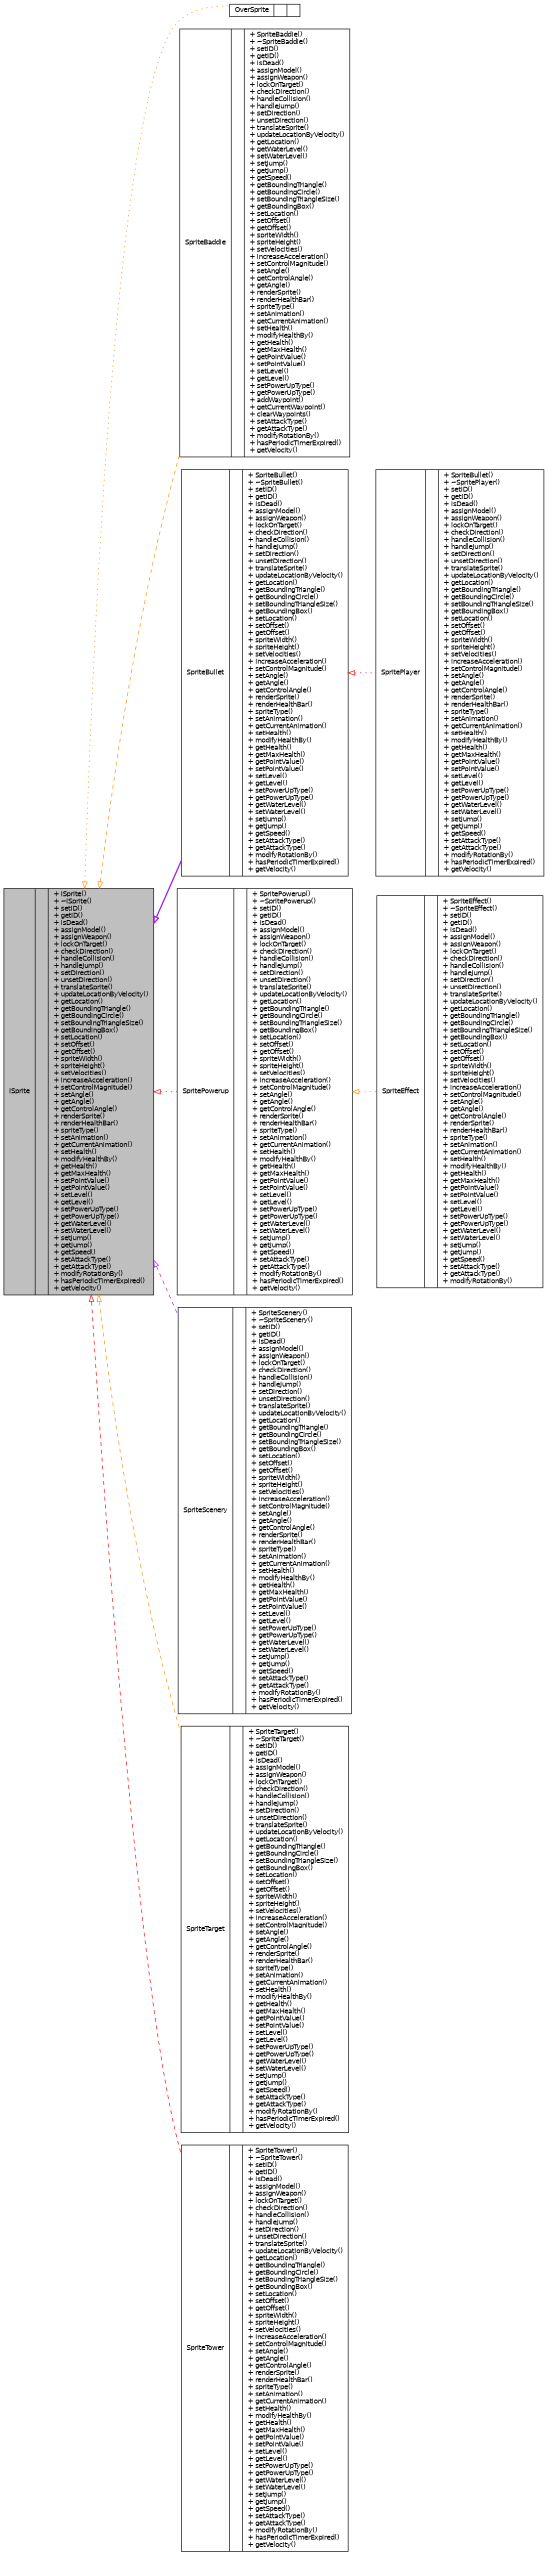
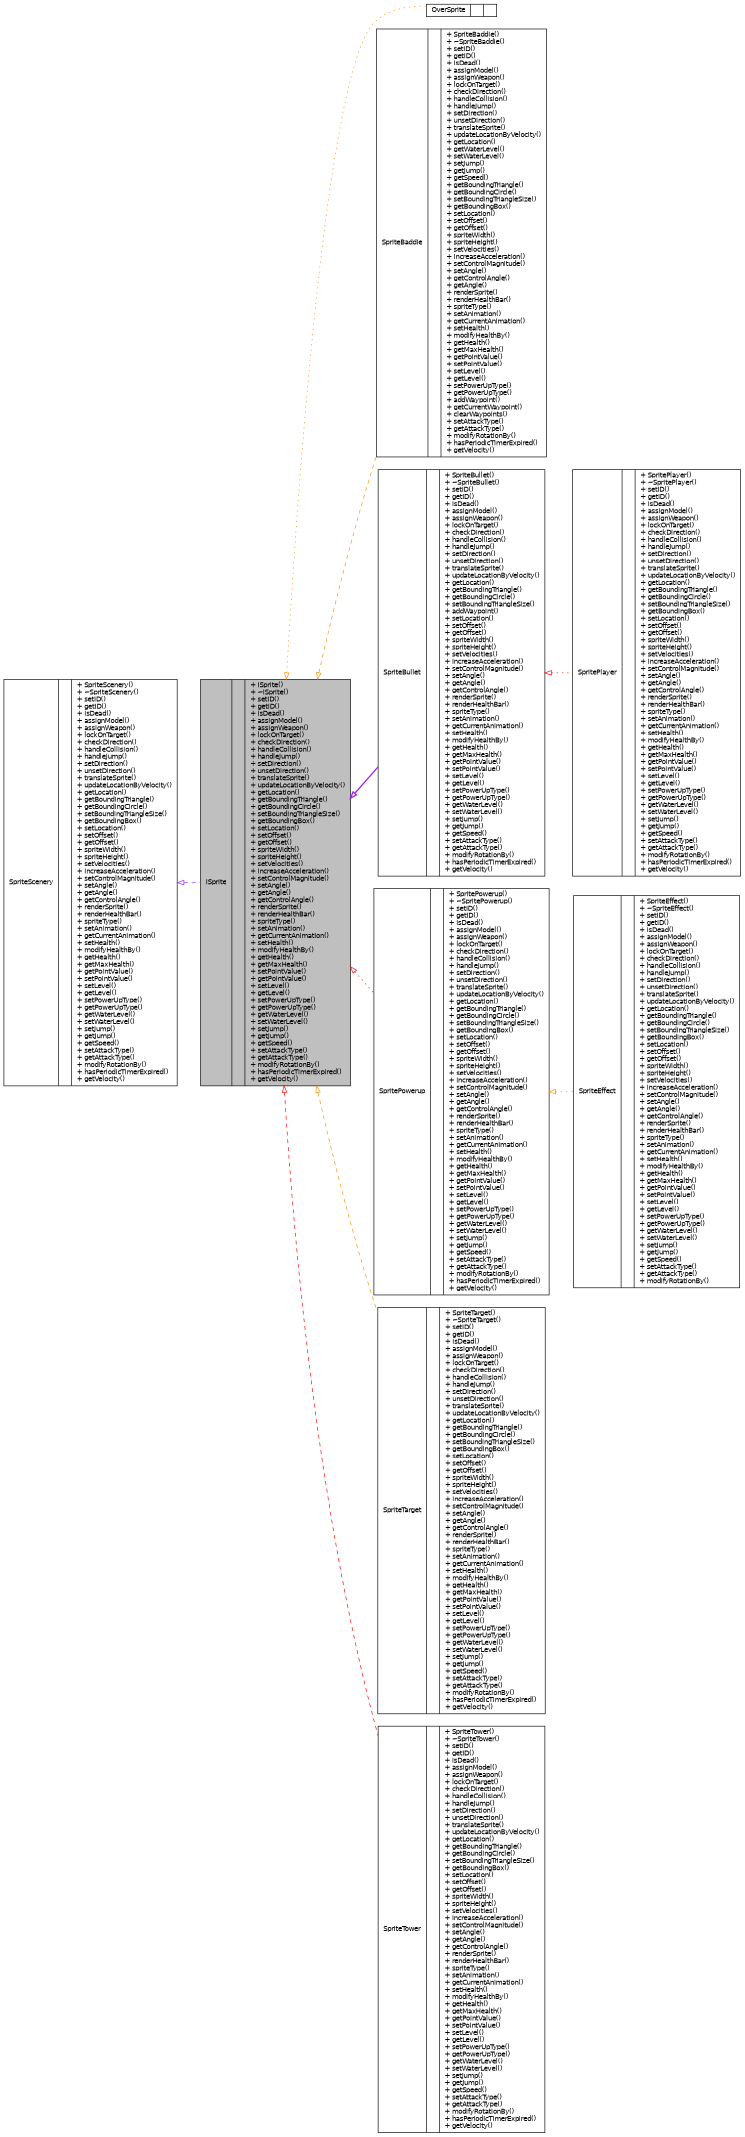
node "SpritePlayer": text "+ SpriteBullet()" -> "+ SpritePlayer()"
node "SpriteBullet": text "+ getBoundingBox()" -> "+ addWaypoint()"
edge "SpriteScenery" -> "ISprite": reversed
